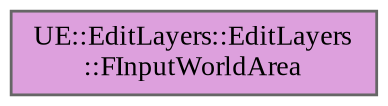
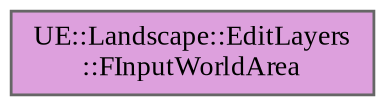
node "UE::EditLayers::EditLayers ::FInputWorldArea": label "UE::EditLayers::EditLayers ::FInputWorldArea" -> "UE::Landscape::EditLayers ::FInputWorldArea"
